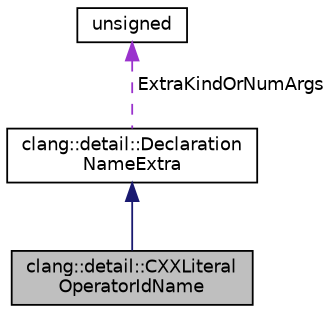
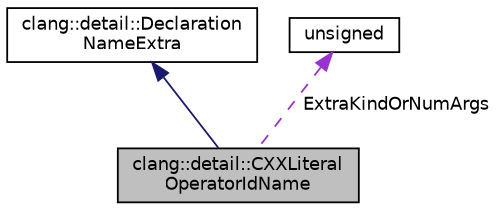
edge "clang::detail::Declaration NameExtra" -> "unsigned": now "clang::detail::CXXLiteral OperatorIdName" -> "unsigned"
